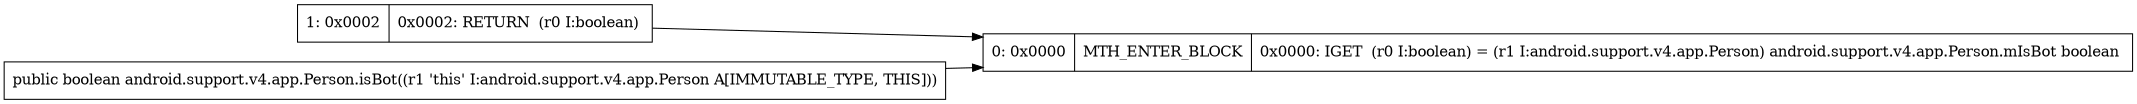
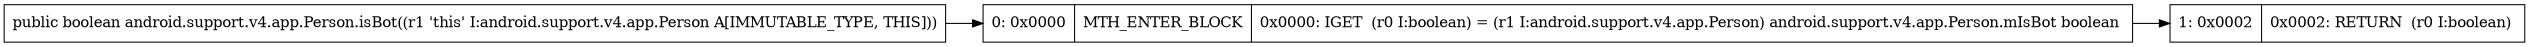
edge "1: 0x0002" -> "0: 0x0000": reversed
